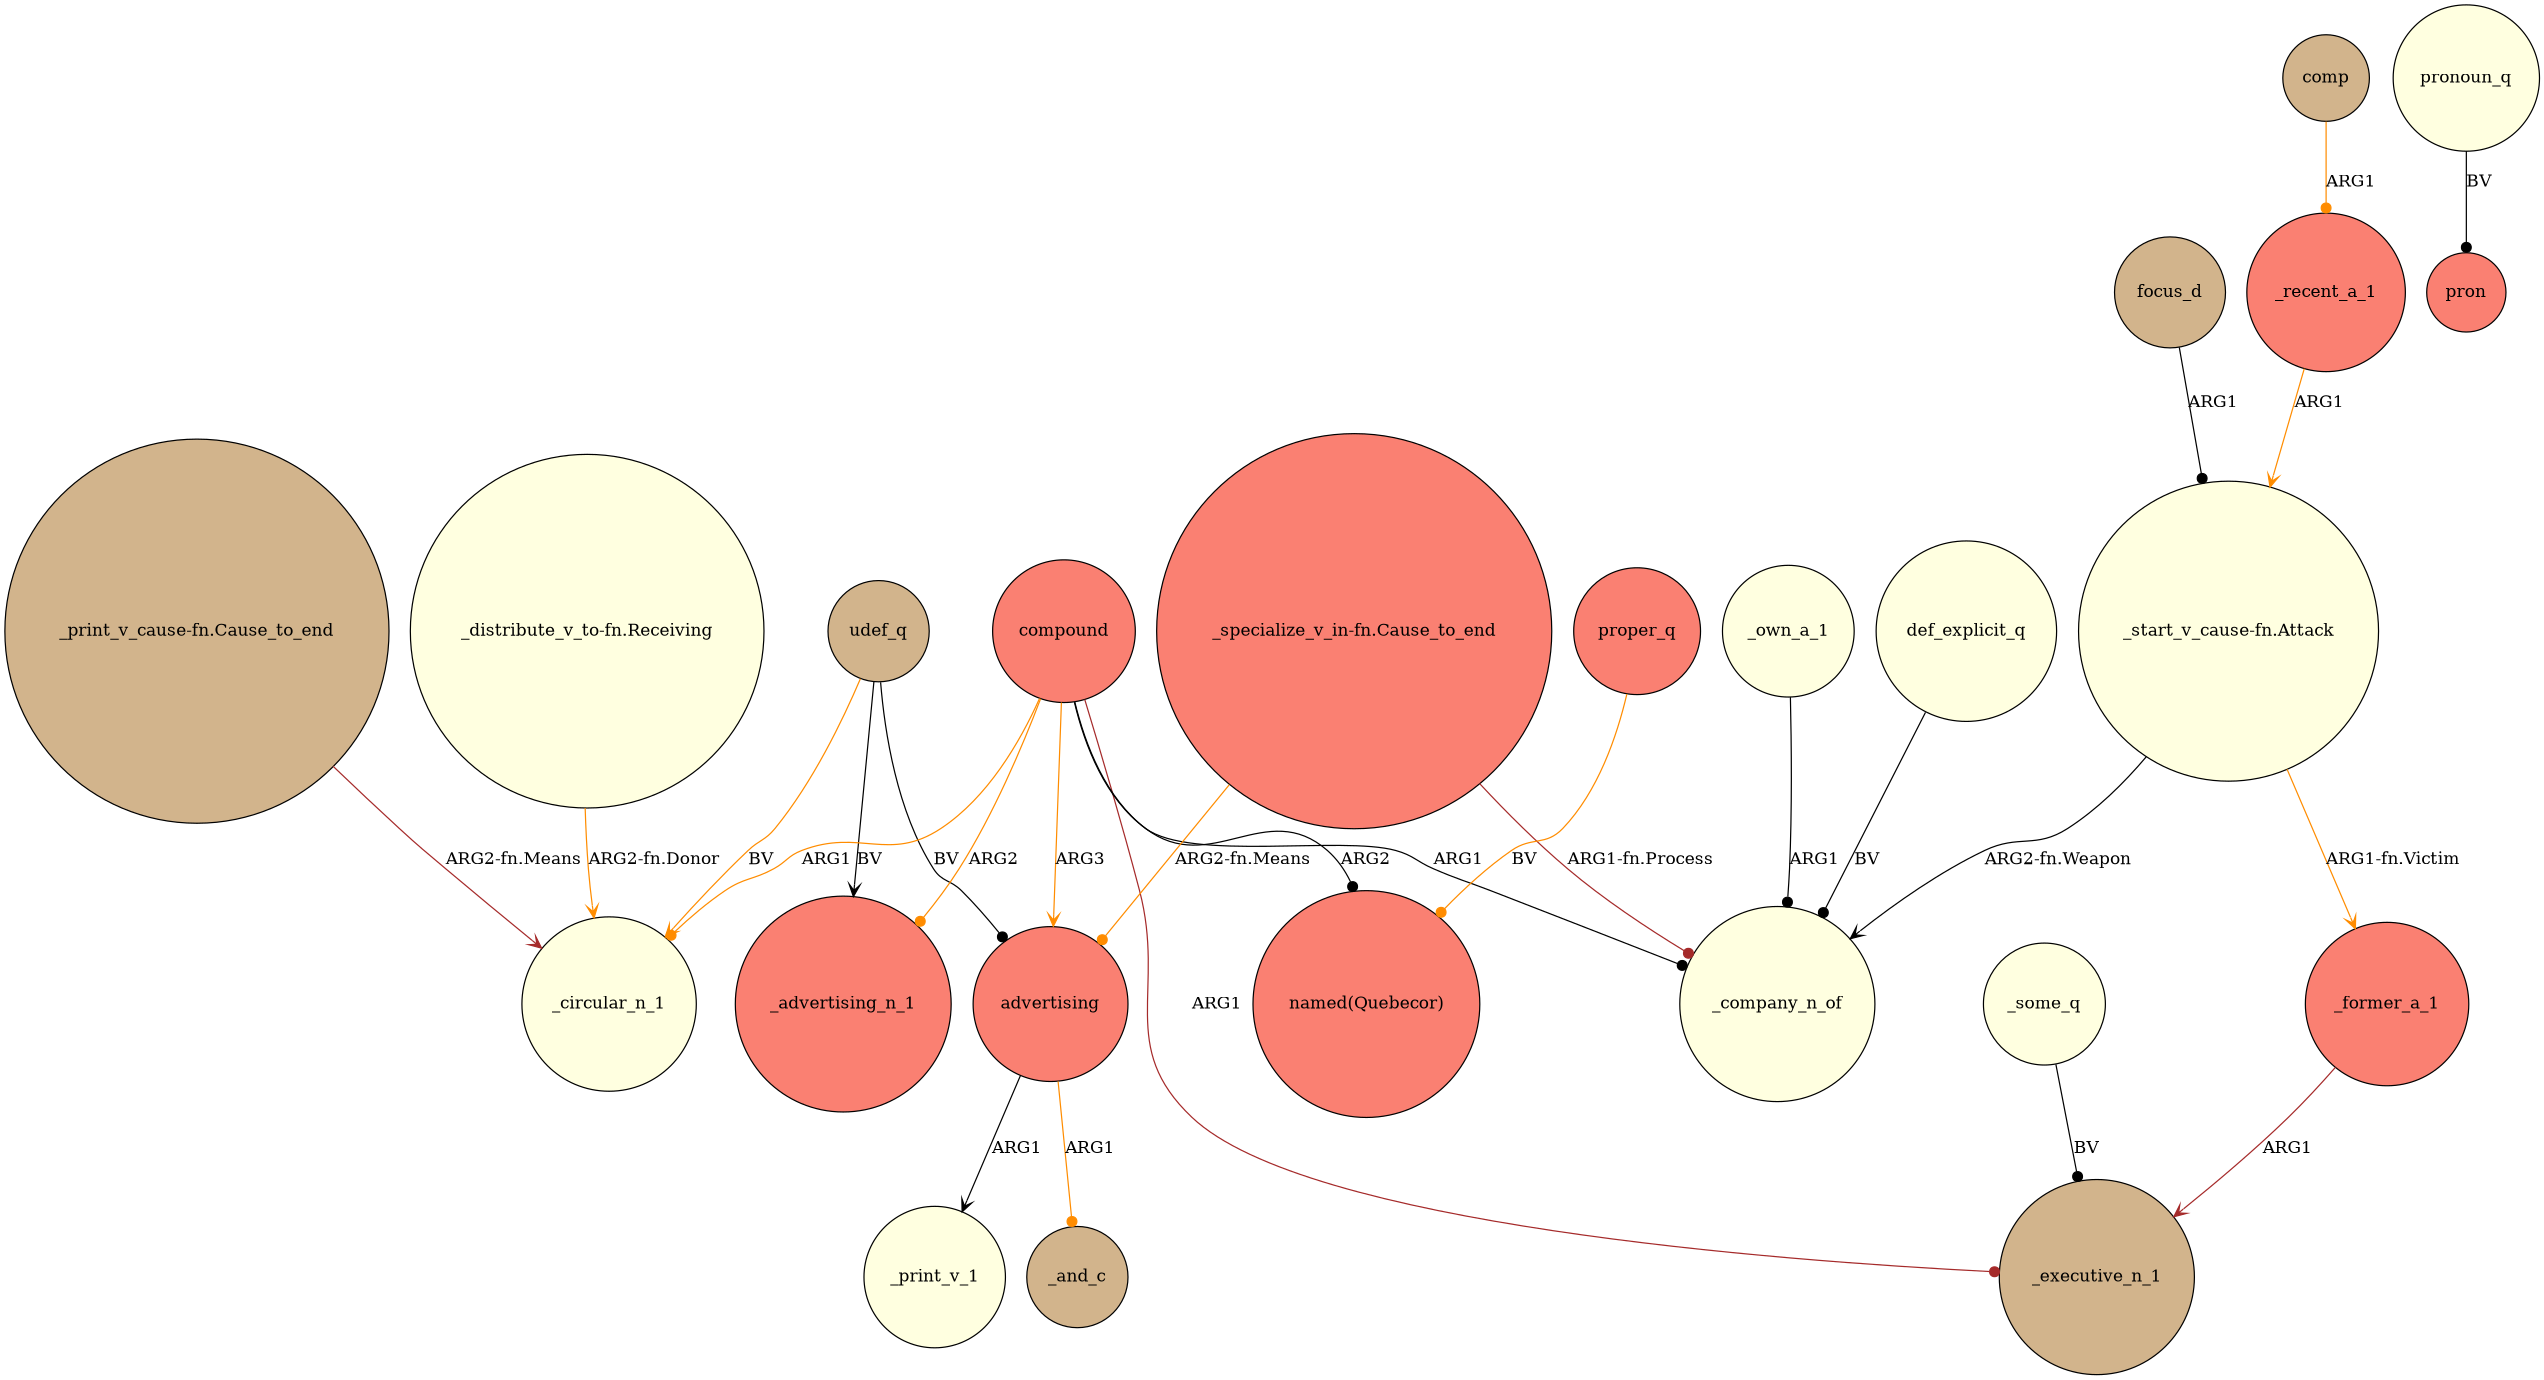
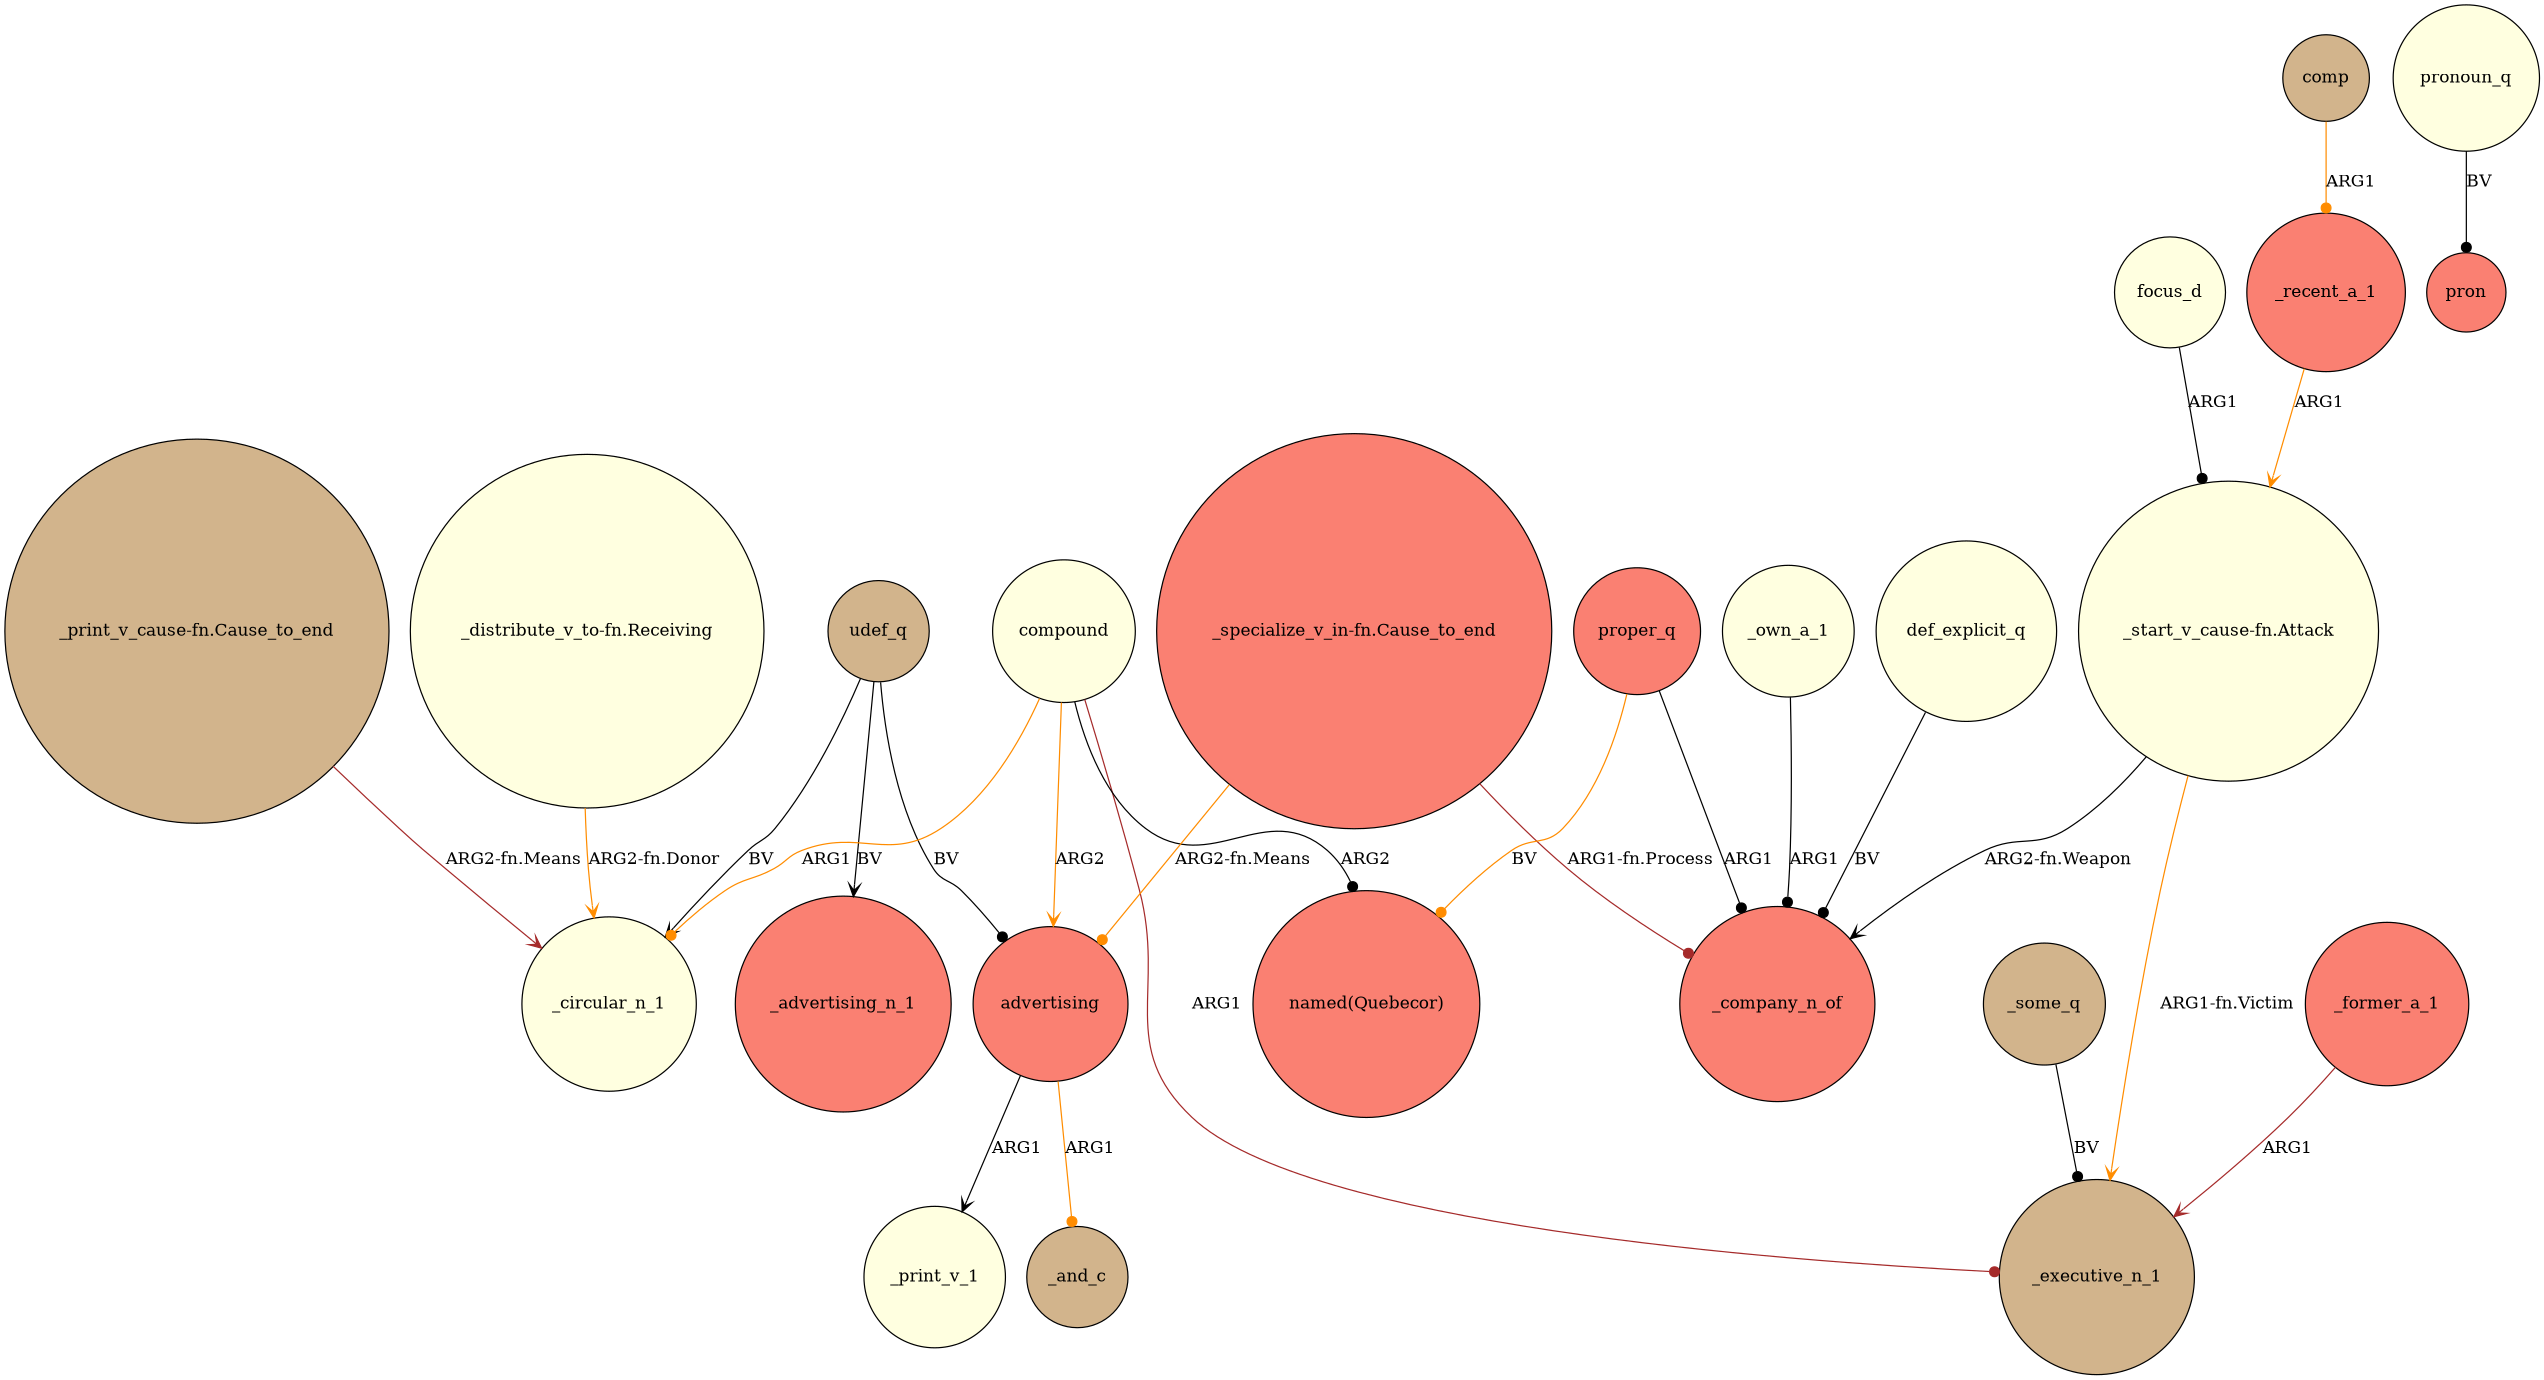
node "focus_d": fillcolor tan -> lightyellow
node "compound": fillcolor salmon -> lightyellow
edge "compound" -> "_advertising_n_1": removed, label "ARG2"
edge "udef_q" -> "_circular_n_1": color darkorange -> black
edge "_start_v_cause-fn.Attack" -> "_former_a_1": now "_start_v_cause-fn.Attack" -> "_executive_n_1"
edge "compound" -> "_company_n_of": now "proper_q" -> "_company_n_of"
edge "compound" -> "advertising": label "ARG3" -> "ARG2"
node "_company_n_of": fillcolor lightyellow -> salmon
node "_some_q": fillcolor lightyellow -> tan
